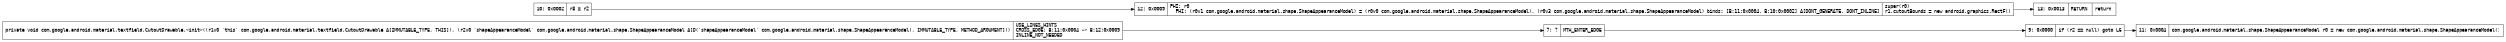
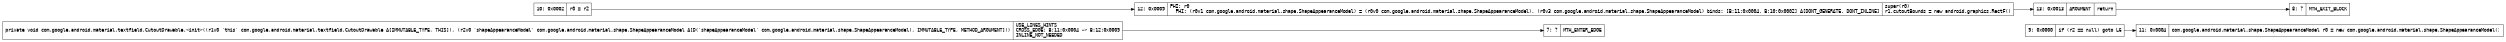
node "10: 0x0002": text "r8 = r2" -> "r0 = r2"
node "13: 0x0013": text "RETURN" -> "ARGUMENT"
node "8: ?": added
edge "7: ?" -> "9: 0x0000": removed
